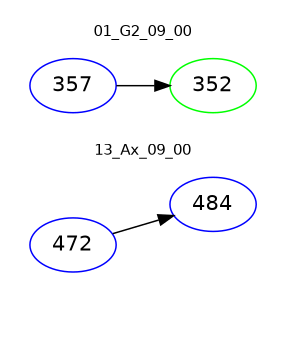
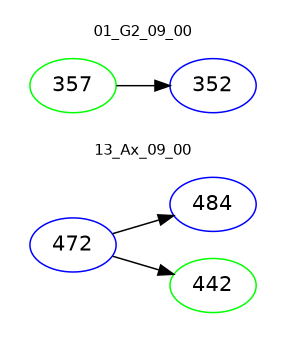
node "357": color blue -> green
node "352": color green -> blue
node "442": added
